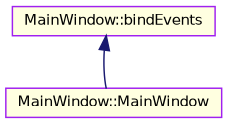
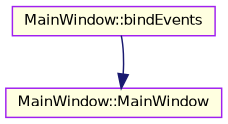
edge "MainWindow::MainWindow" -> "MainWindow::bindEvents": reversed
